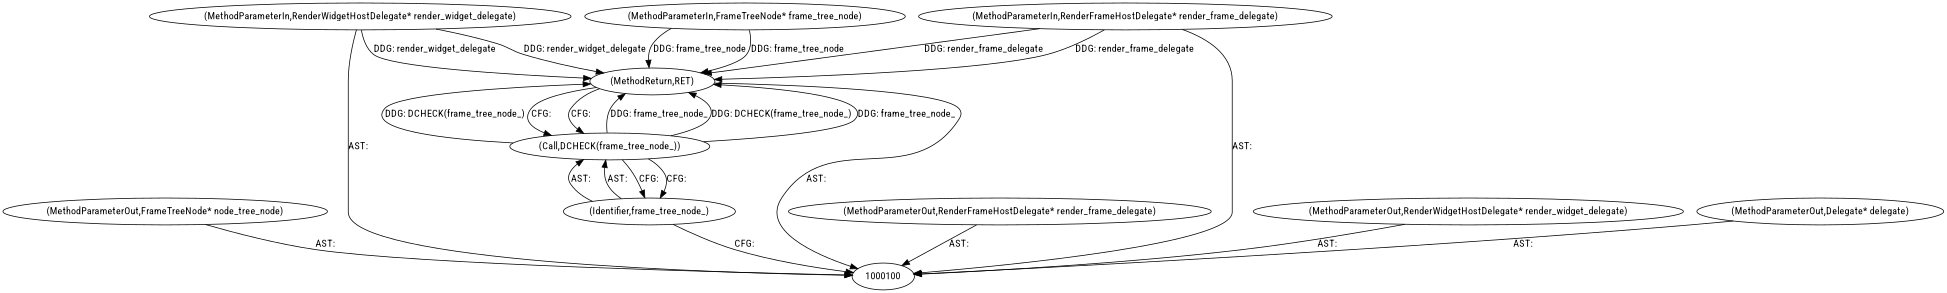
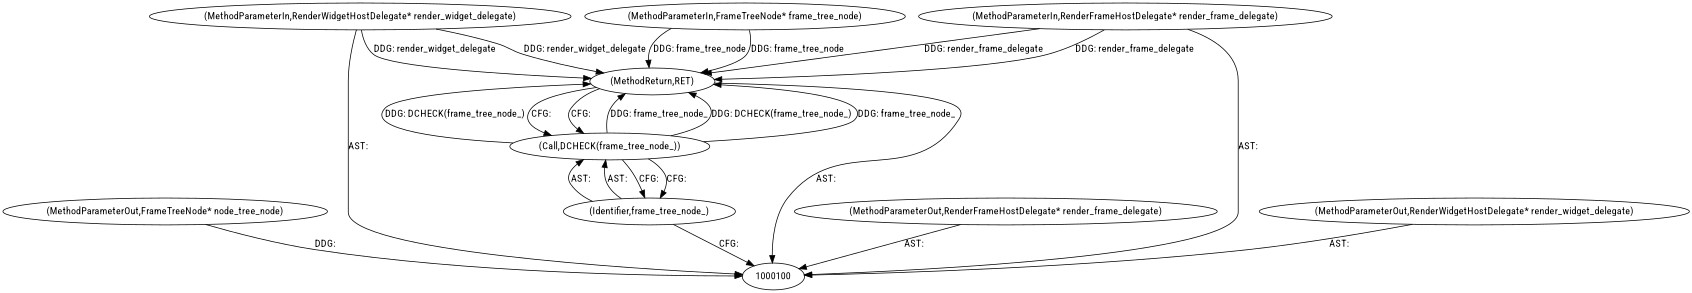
node "(MethodParameterOut,Delegate* delegate)": removed
edge "(MethodParameterOut,FrameTreeNode* node_tree_node)" -> "1000100": label "AST: " -> "DDG: "
